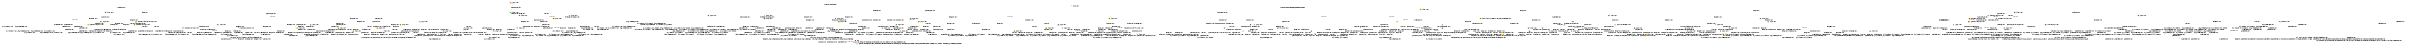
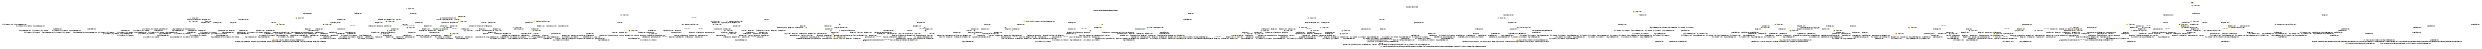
node "__start0": added
edge "s1" -> "s4": label "RSA_CLIENT_KEY_EXCHANGE / TIMEOUT" -> "CERTIFICATE / SOCKET_CLOSED"
edge "s80" -> "s77": reversed
edge "s34" -> "s66": label "FINISHED / CHANGE_CIPHER_SPEC,FINISHED,CHANGE_CIPHER_SPEC,FINISHED" -> "RSA_CLIENT_HELLO / TIMEOUT"
